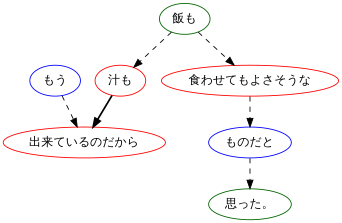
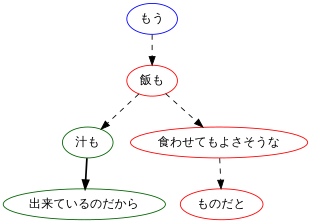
node "飯も": color darkgreen -> red
node "汁も": color red -> darkgreen
edge "もう" -> "出来ているのだから": now "もう" -> "飯も"
node "出来ているのだから": color red -> darkgreen
node "ものだと": color blue -> red
node "思った。": removed
